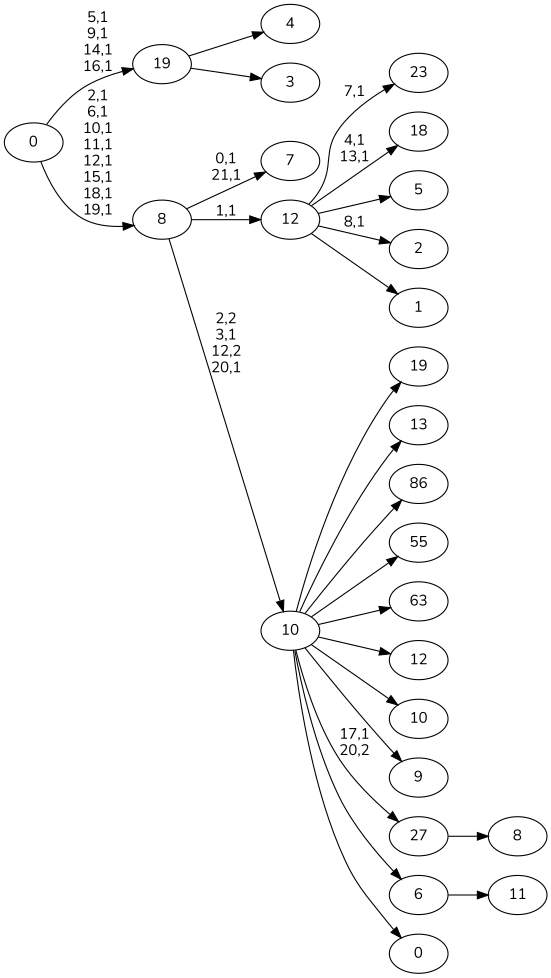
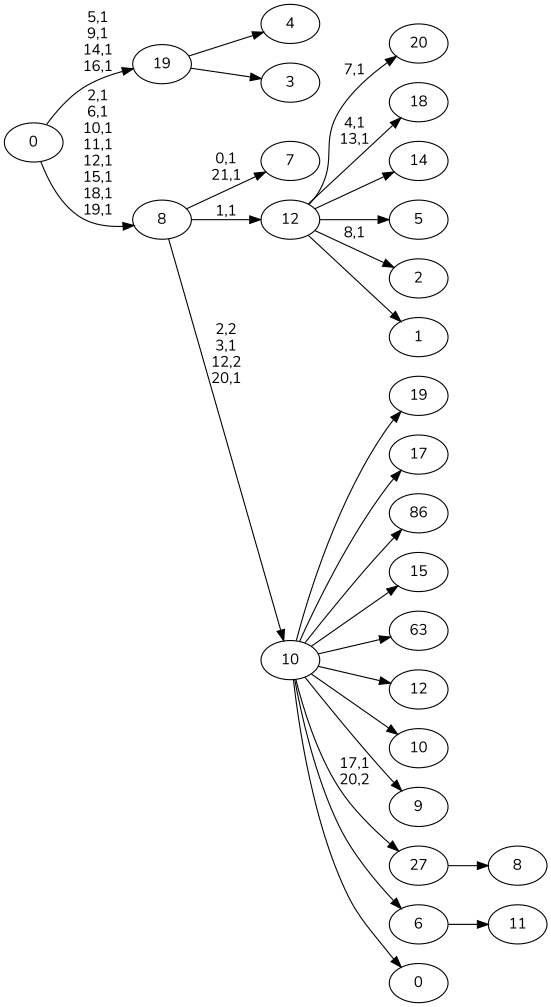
node "23": label "23" -> "20"
node "14": added
node "13": label "13" -> "17"
node "55": label "55" -> "15"
